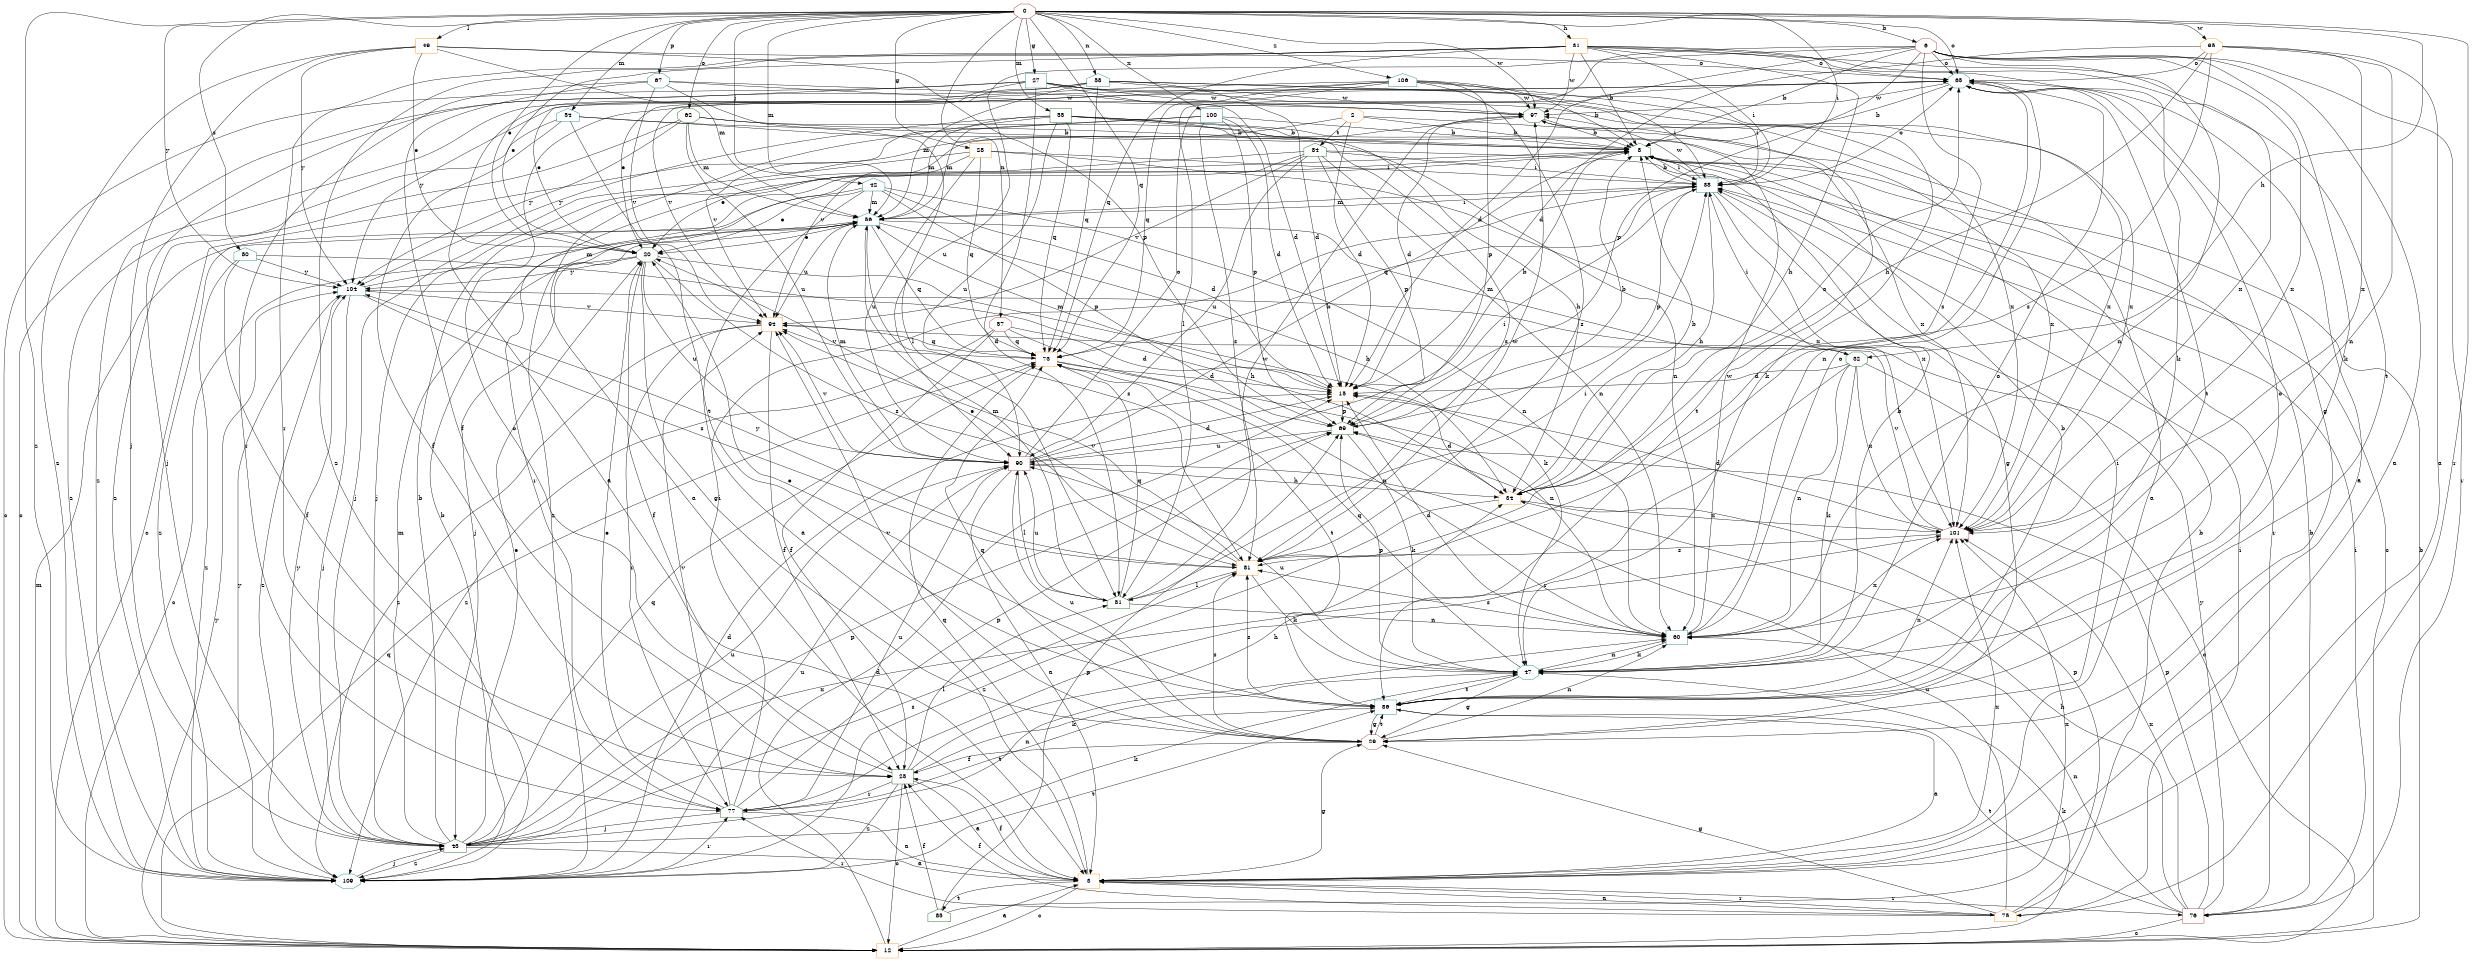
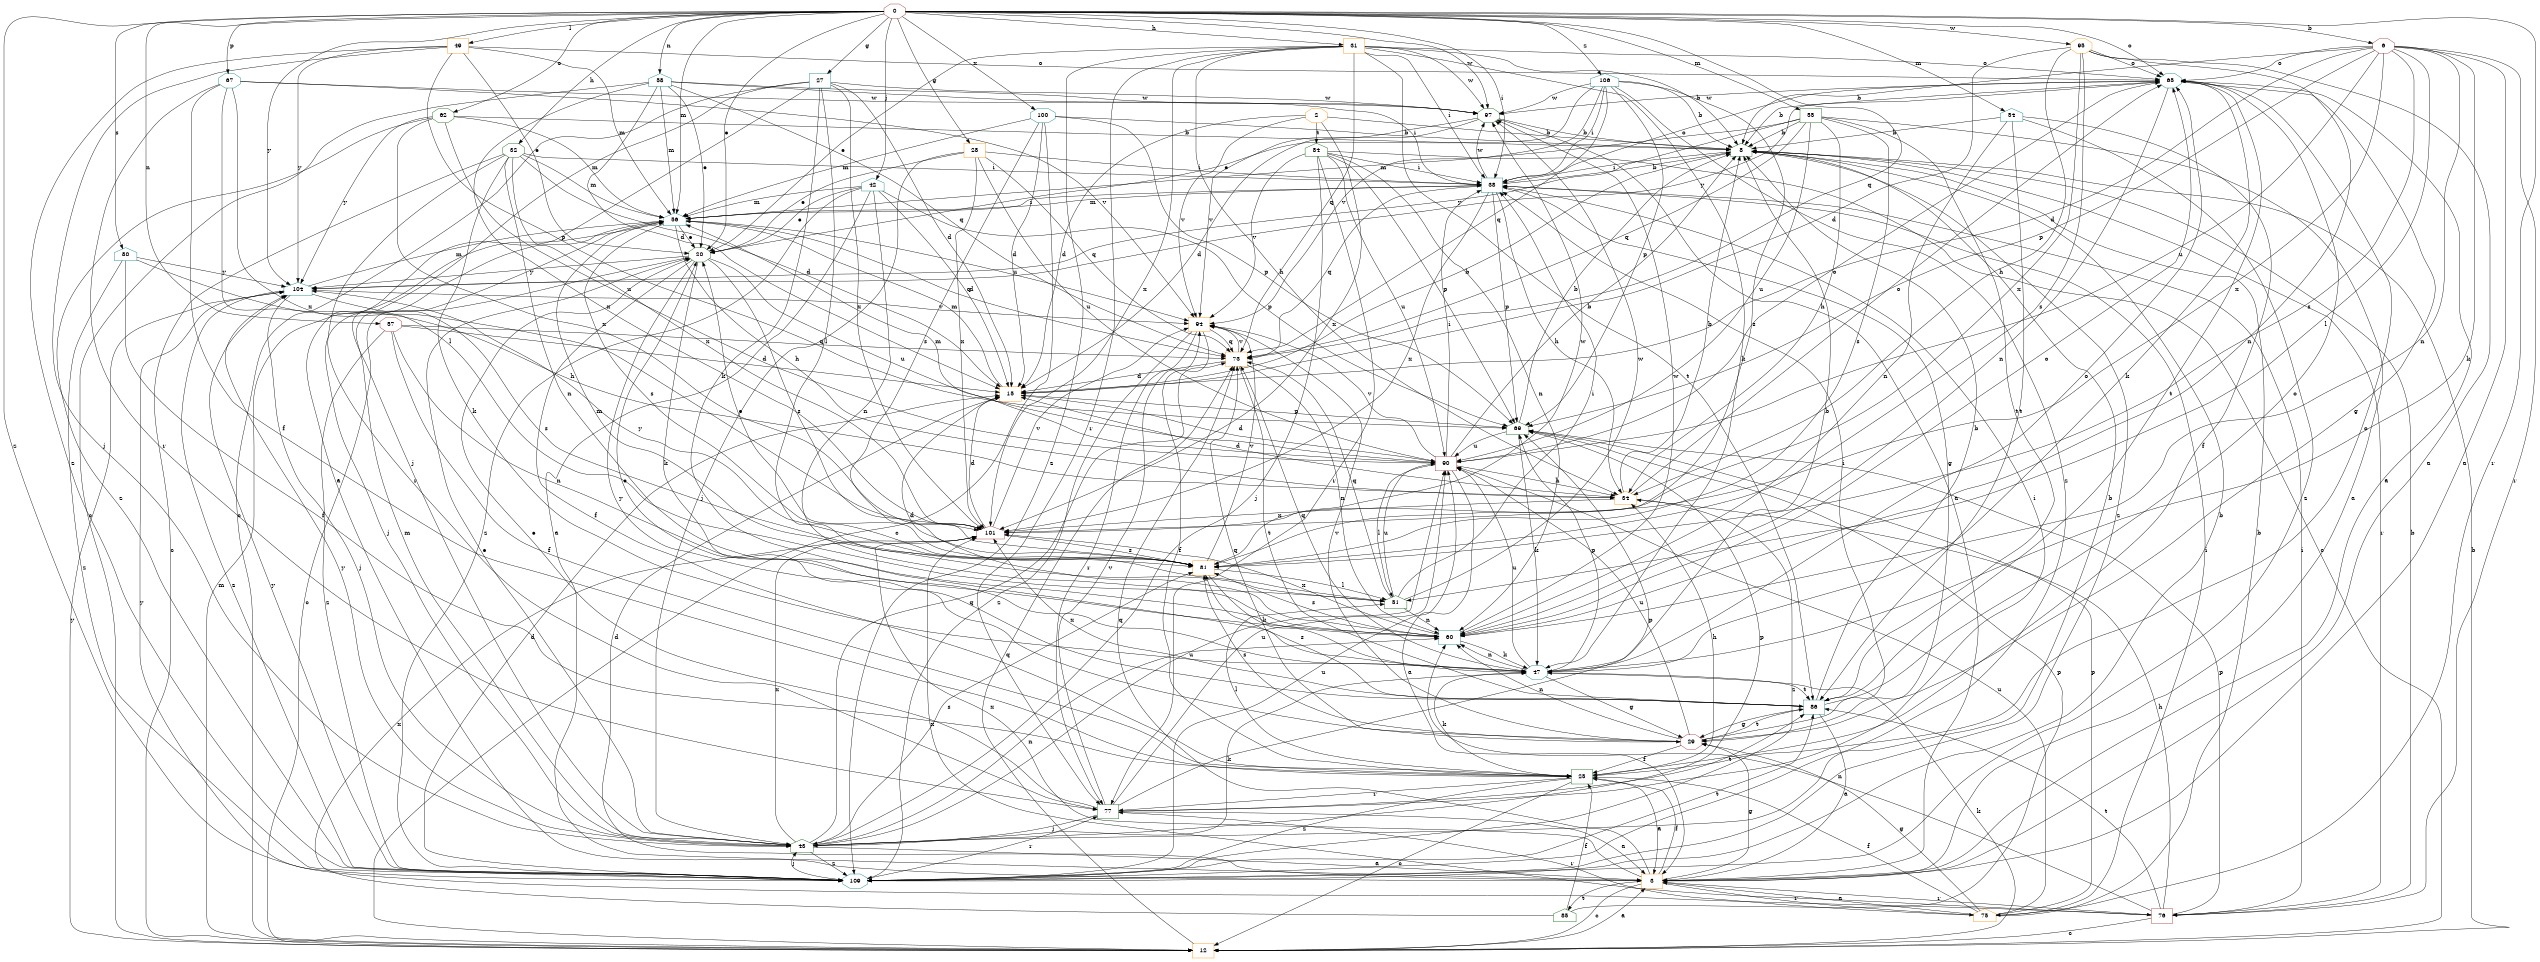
node "100": shape box -> octagon
edge "56" -> "32": reversed
edge "27" -> "51": label "d" -> "l"
edge "20" -> "29": label "g" -> "y"
edge "65" -> "47": added, label "k"
edge "12" -> "15": now "3" -> "15"
node "77": shape house -> box
